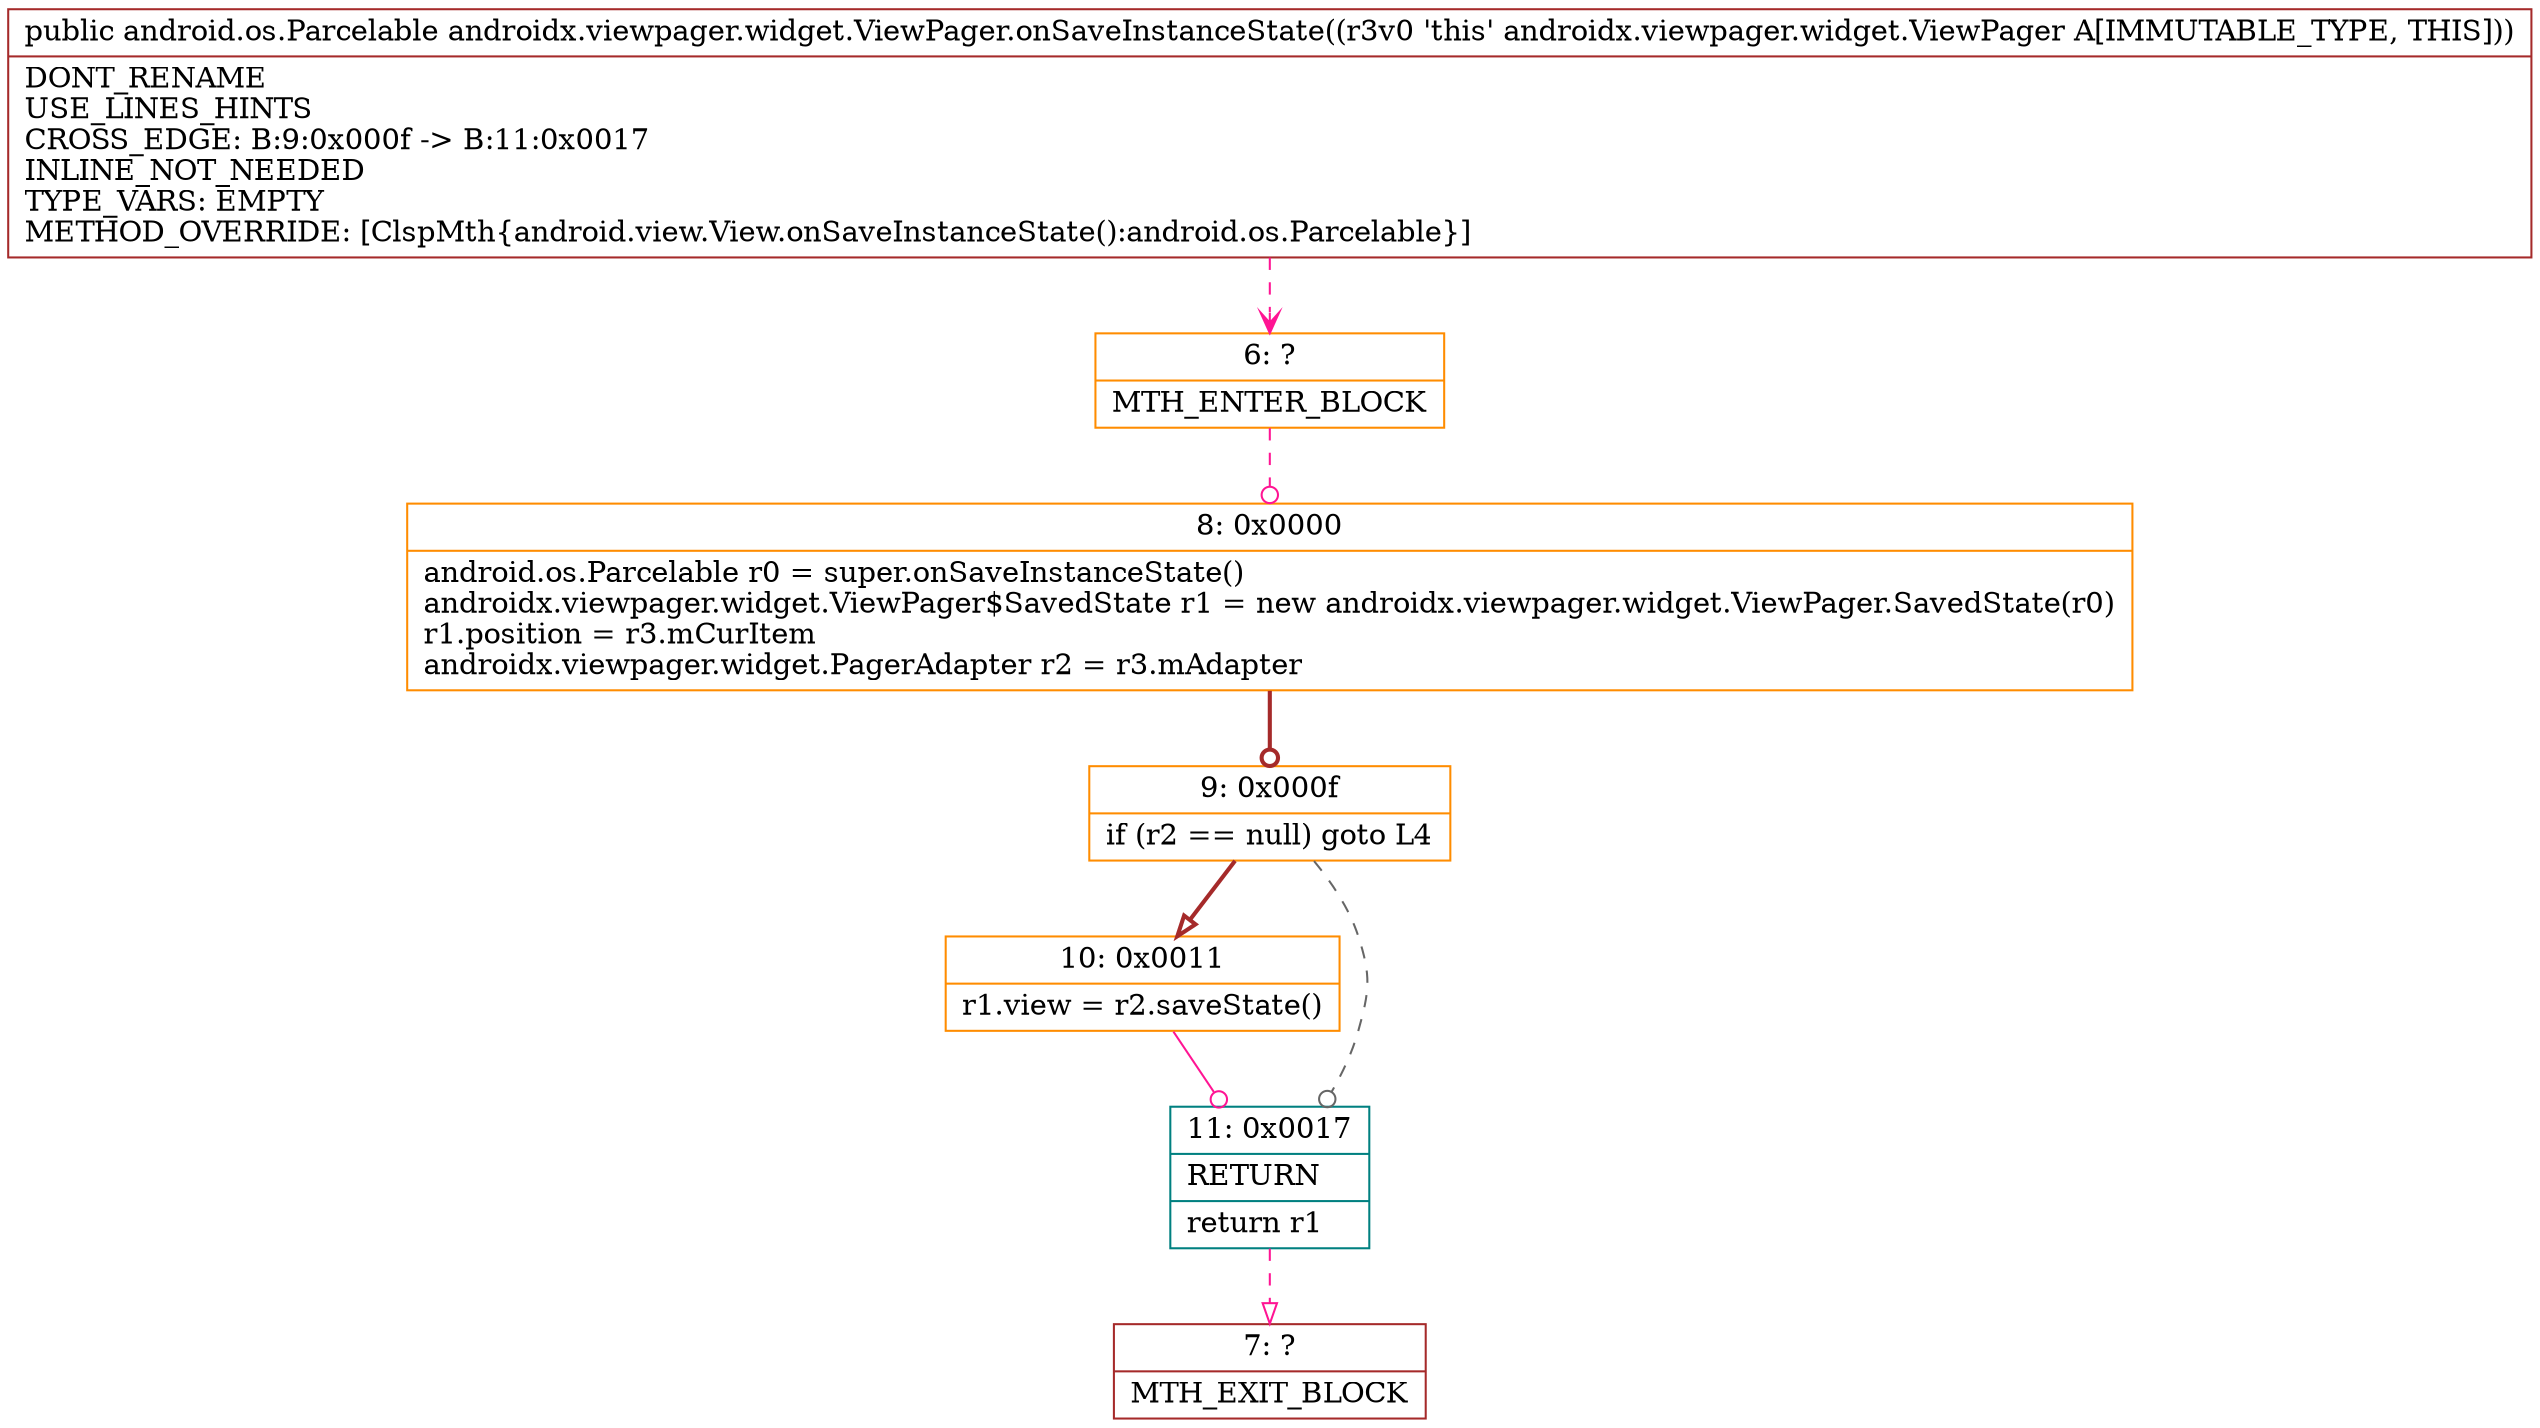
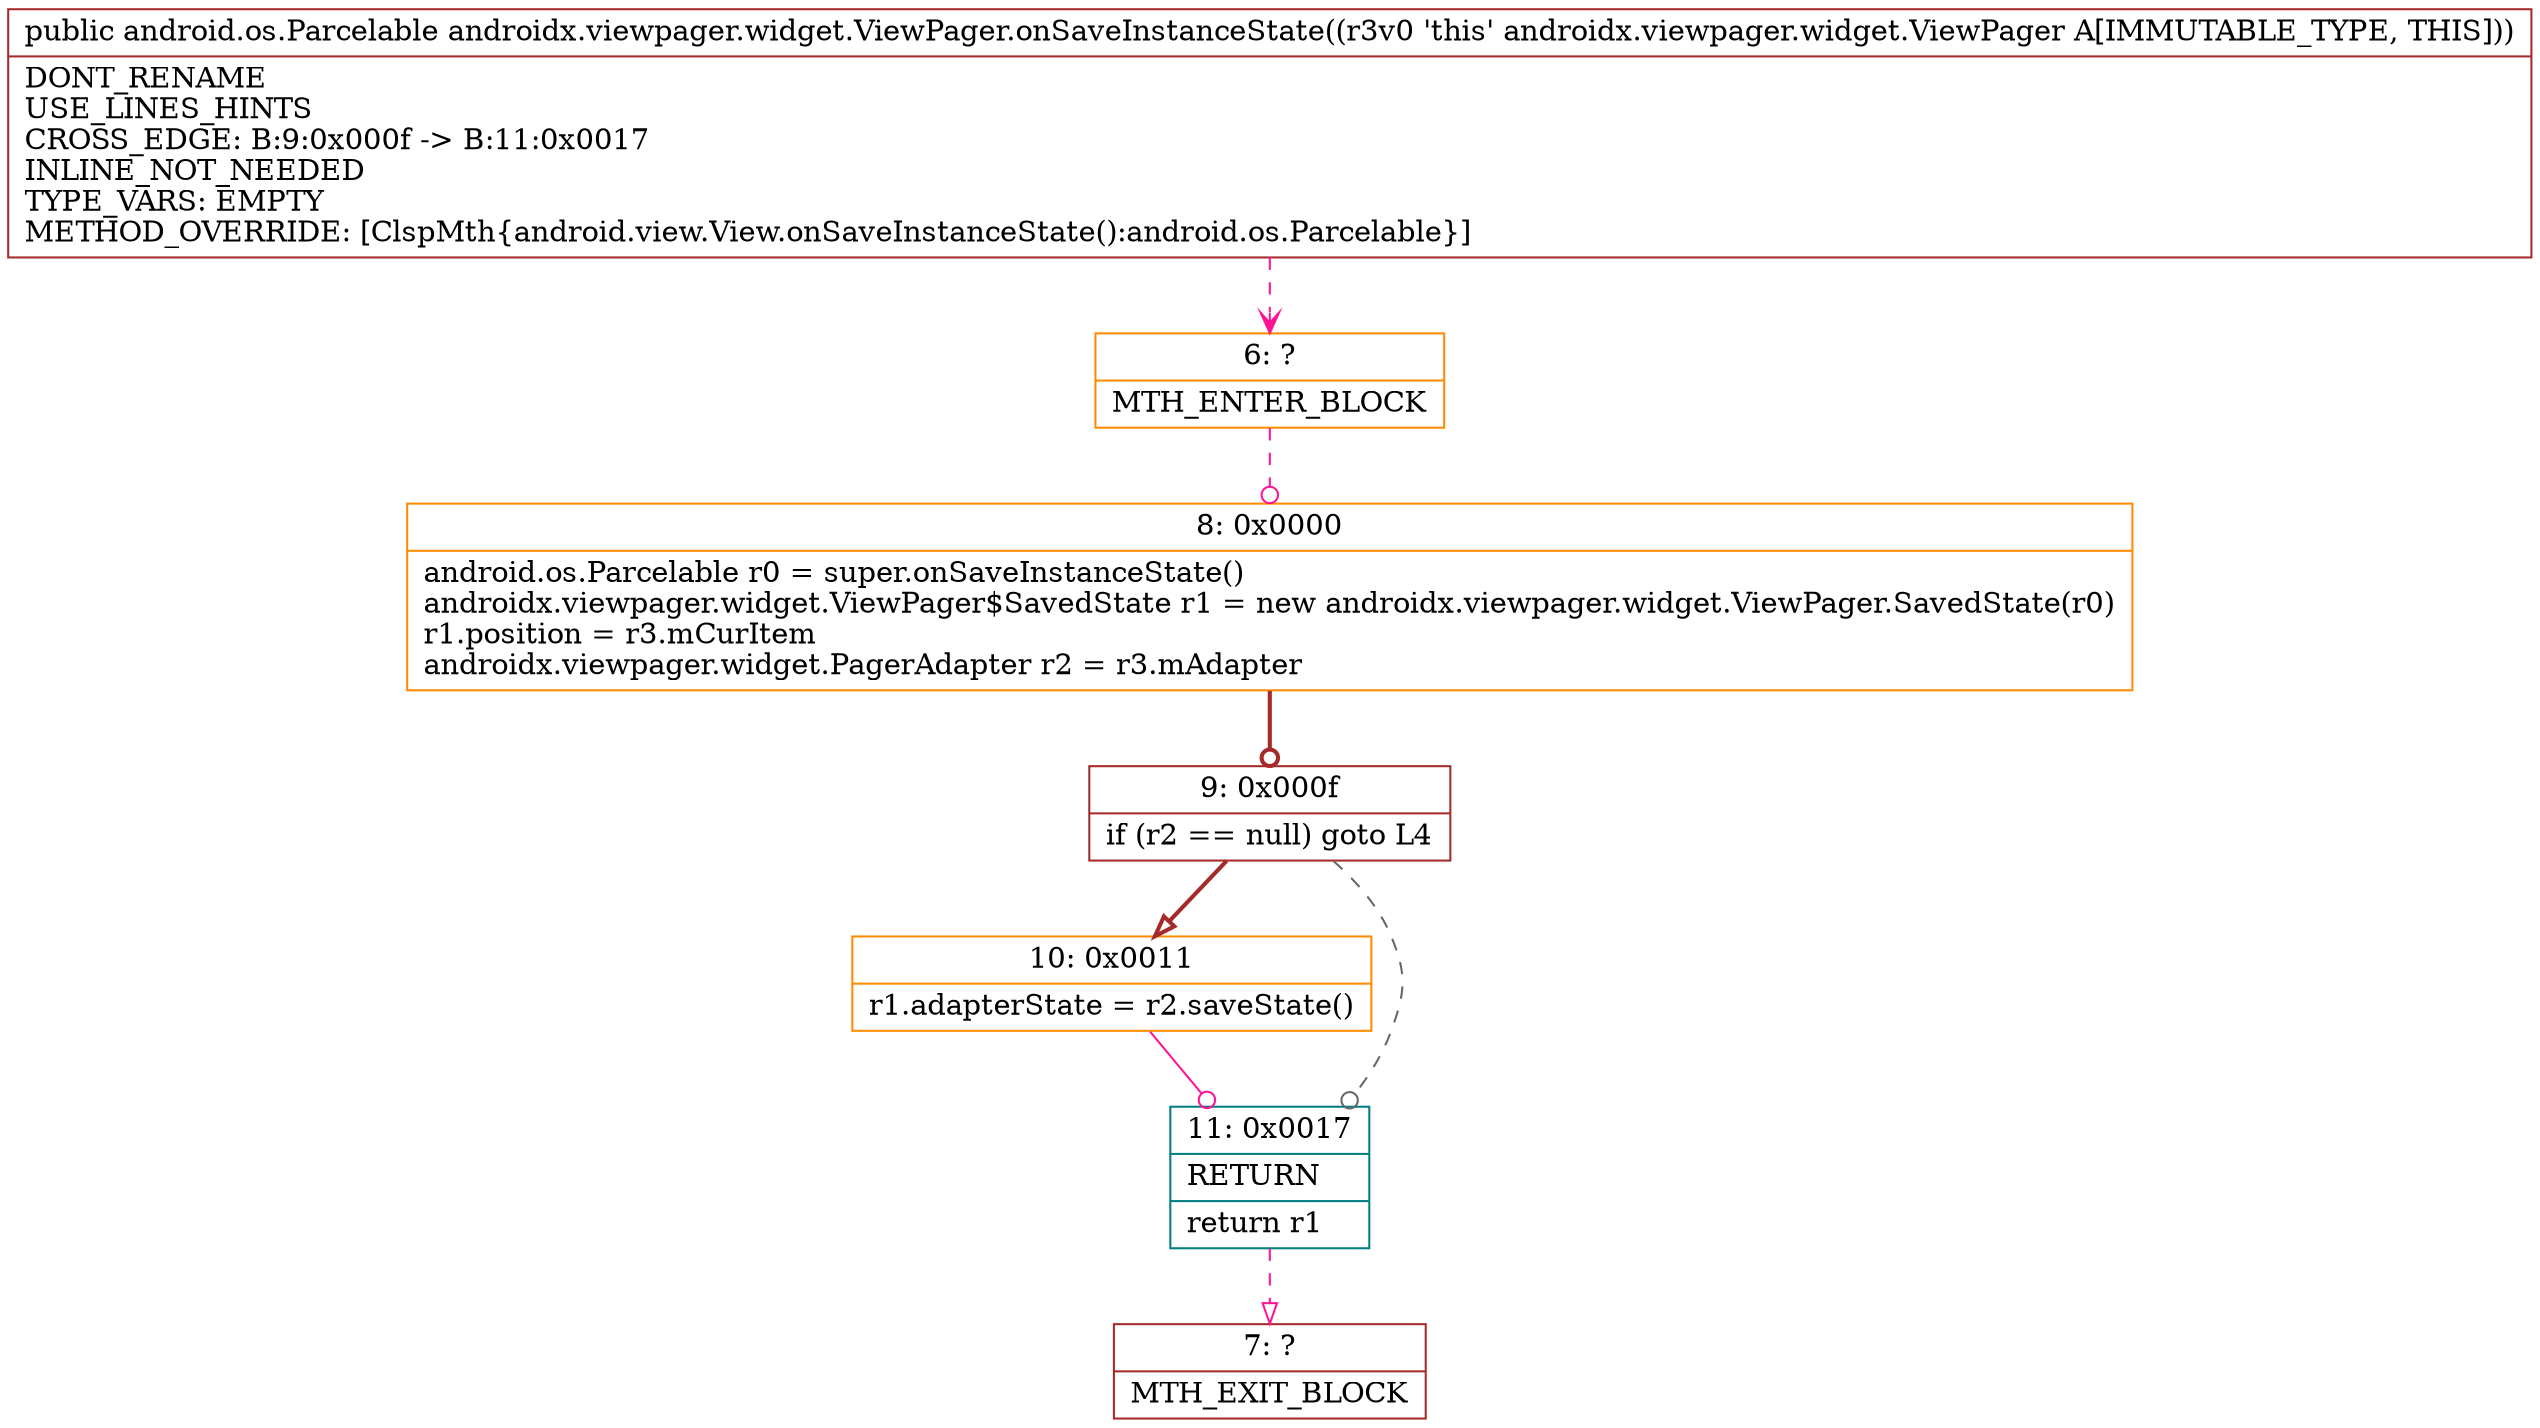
node "9: 0x000f": color darkorange -> brown
node "10: 0x0011": text "r1.view = r2.saveState()" -> "r1.adapterState = r2.saveState()"
